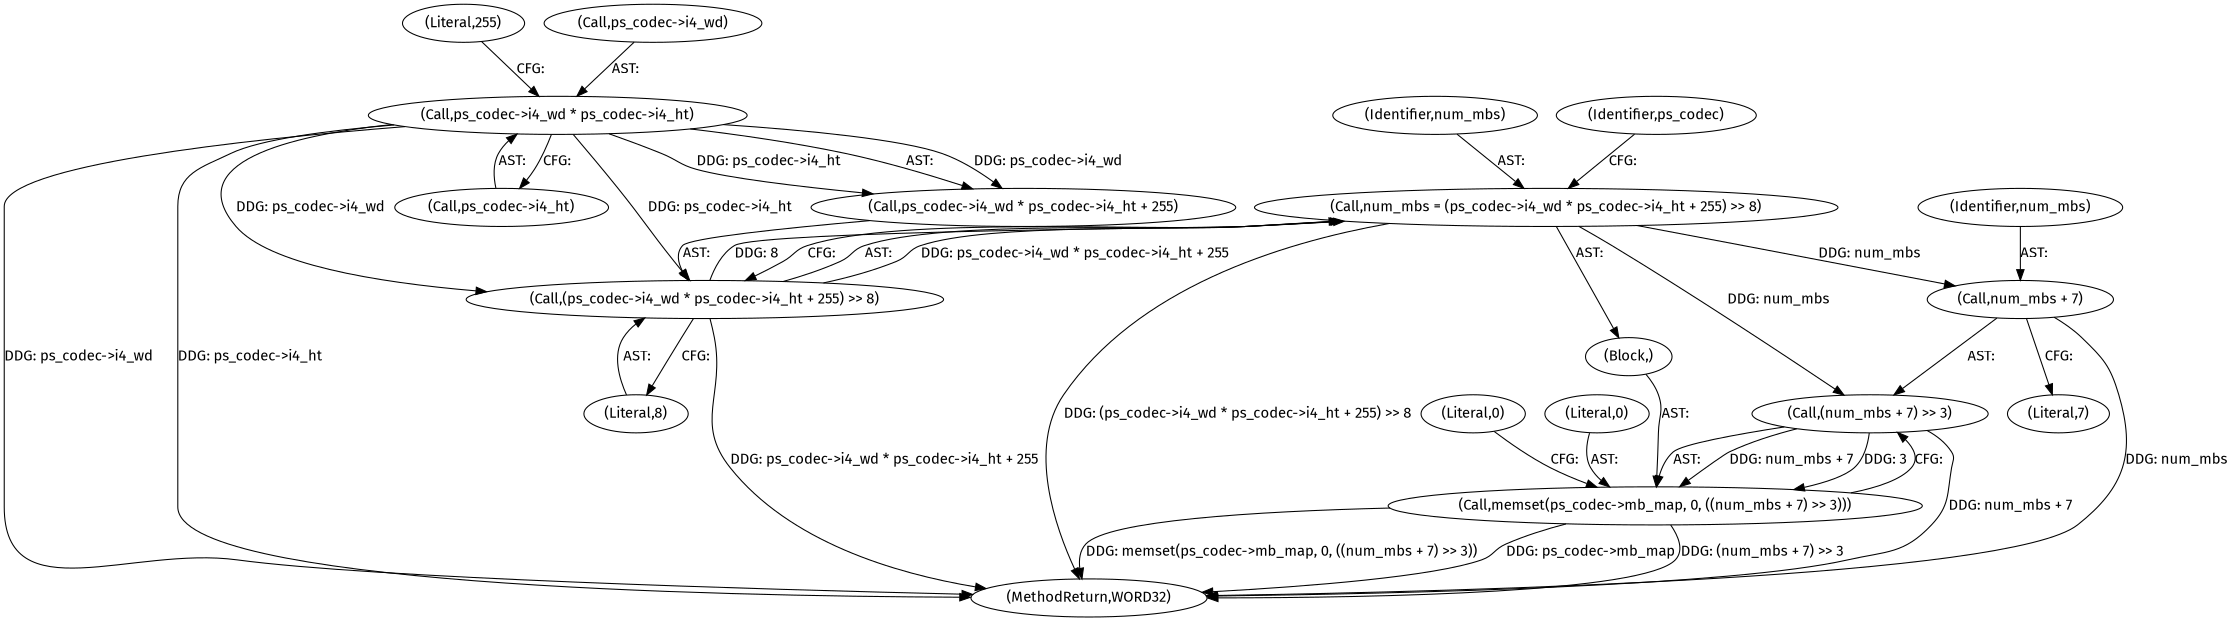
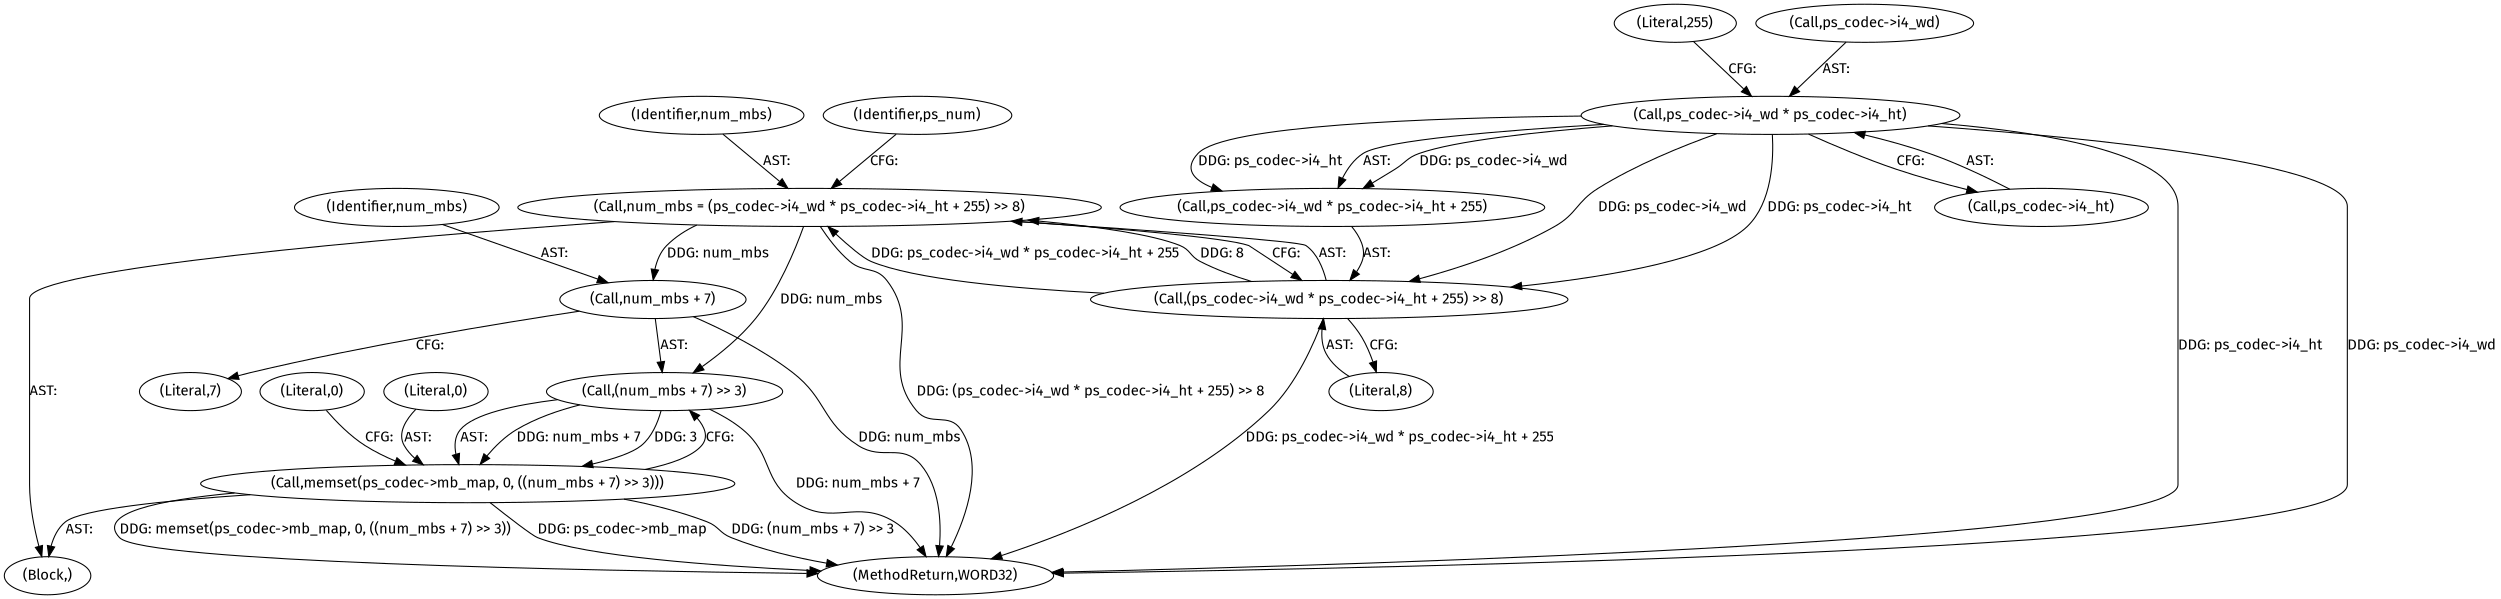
node "(Identifier,ps_codec)": label "(Identifier,ps_codec)" -> "(Identifier,ps_num)"
edge "(Block,)" -> "(Call,memset(ps_codec->mb_map, 0, ((num_mbs + 7) >> 3)))": reversed
